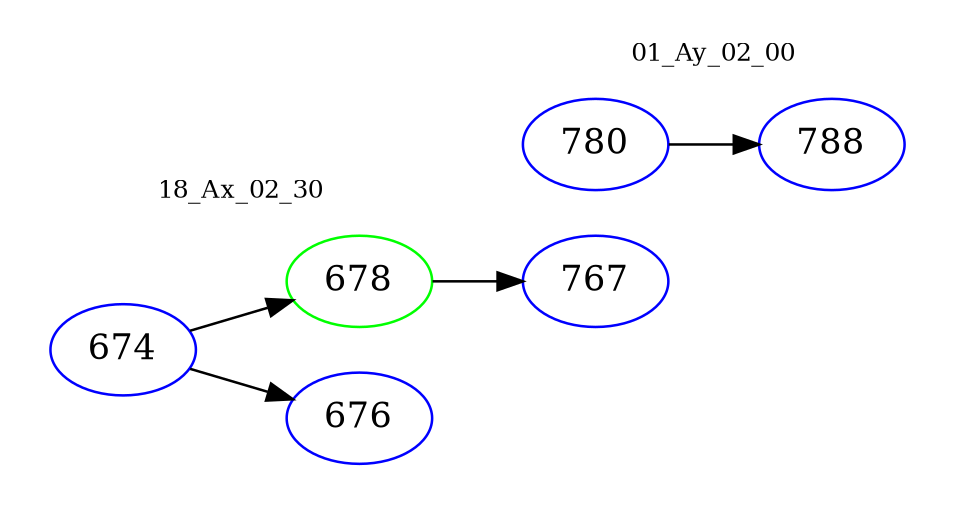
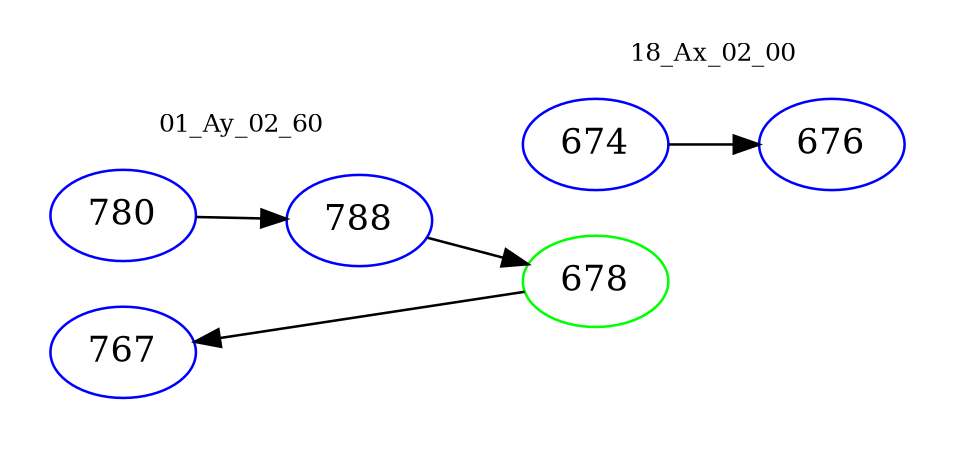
cluster "01_Ay_02_00": label "01_Ay_02_00" -> "01_Ay_02_60"
cluster "18_Ax_02_30": label "18_Ax_02_30" -> "18_Ax_02_00"
edge "674" -> "678": now "788" -> "678"
